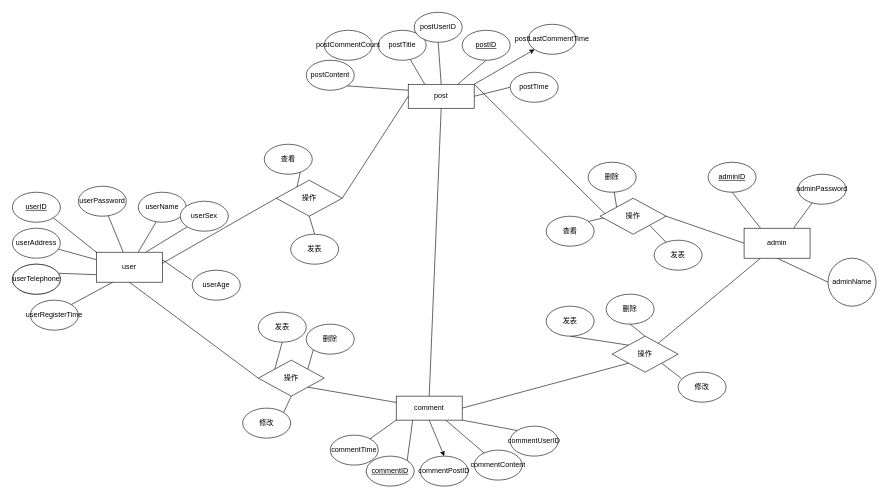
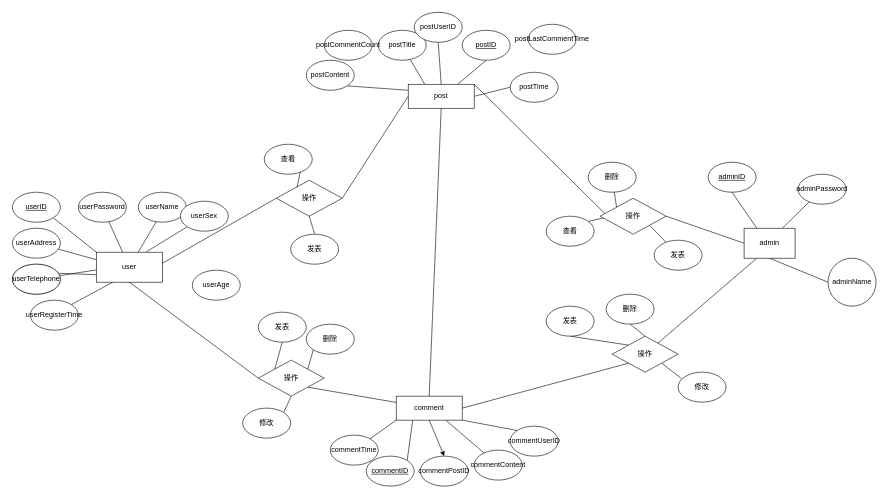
edge "post" -> "postLastCommentTime": removed
node "userPassword": moved (102, 201) -> (102, 207)
node "admin": size 66x30 -> 51x30
edge "user" -- "userAge": now "user" -- "userTelephone"
